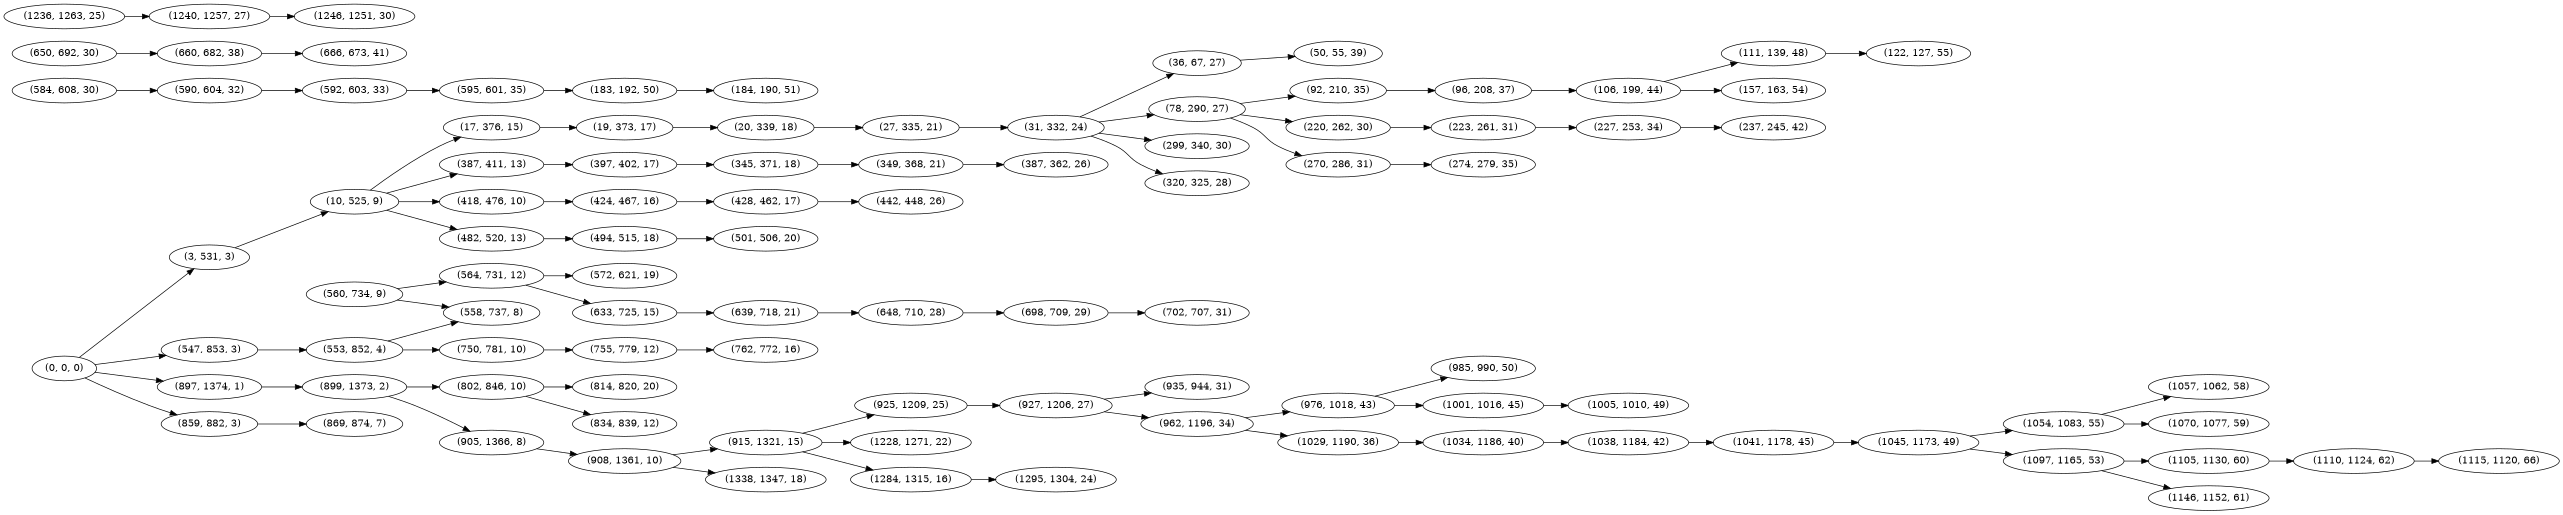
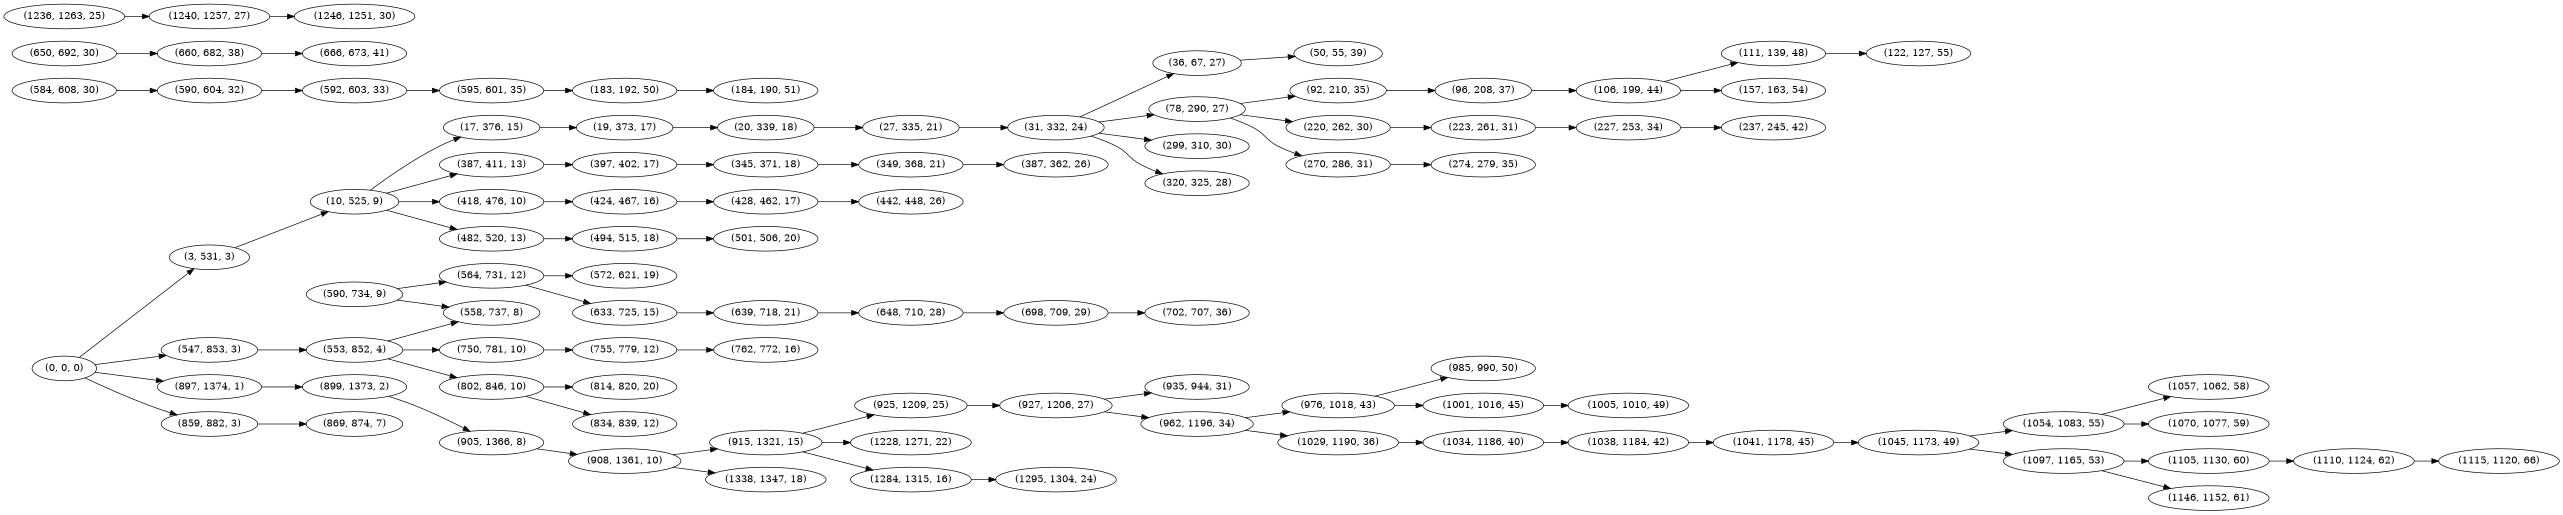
node "(299, 340, 30)": label "(299, 340, 30)" -> "(299, 310, 30)"
node "(560, 734, 9)": label "(560, 734, 9)" -> "(590, 734, 9)"
node "(702, 707, 31)": label "(702, 707, 31)" -> "(702, 707, 36)"
edge "(899, 1373, 2)" -> "(802, 846, 10)": now "(553, 852, 4)" -> "(802, 846, 10)"
